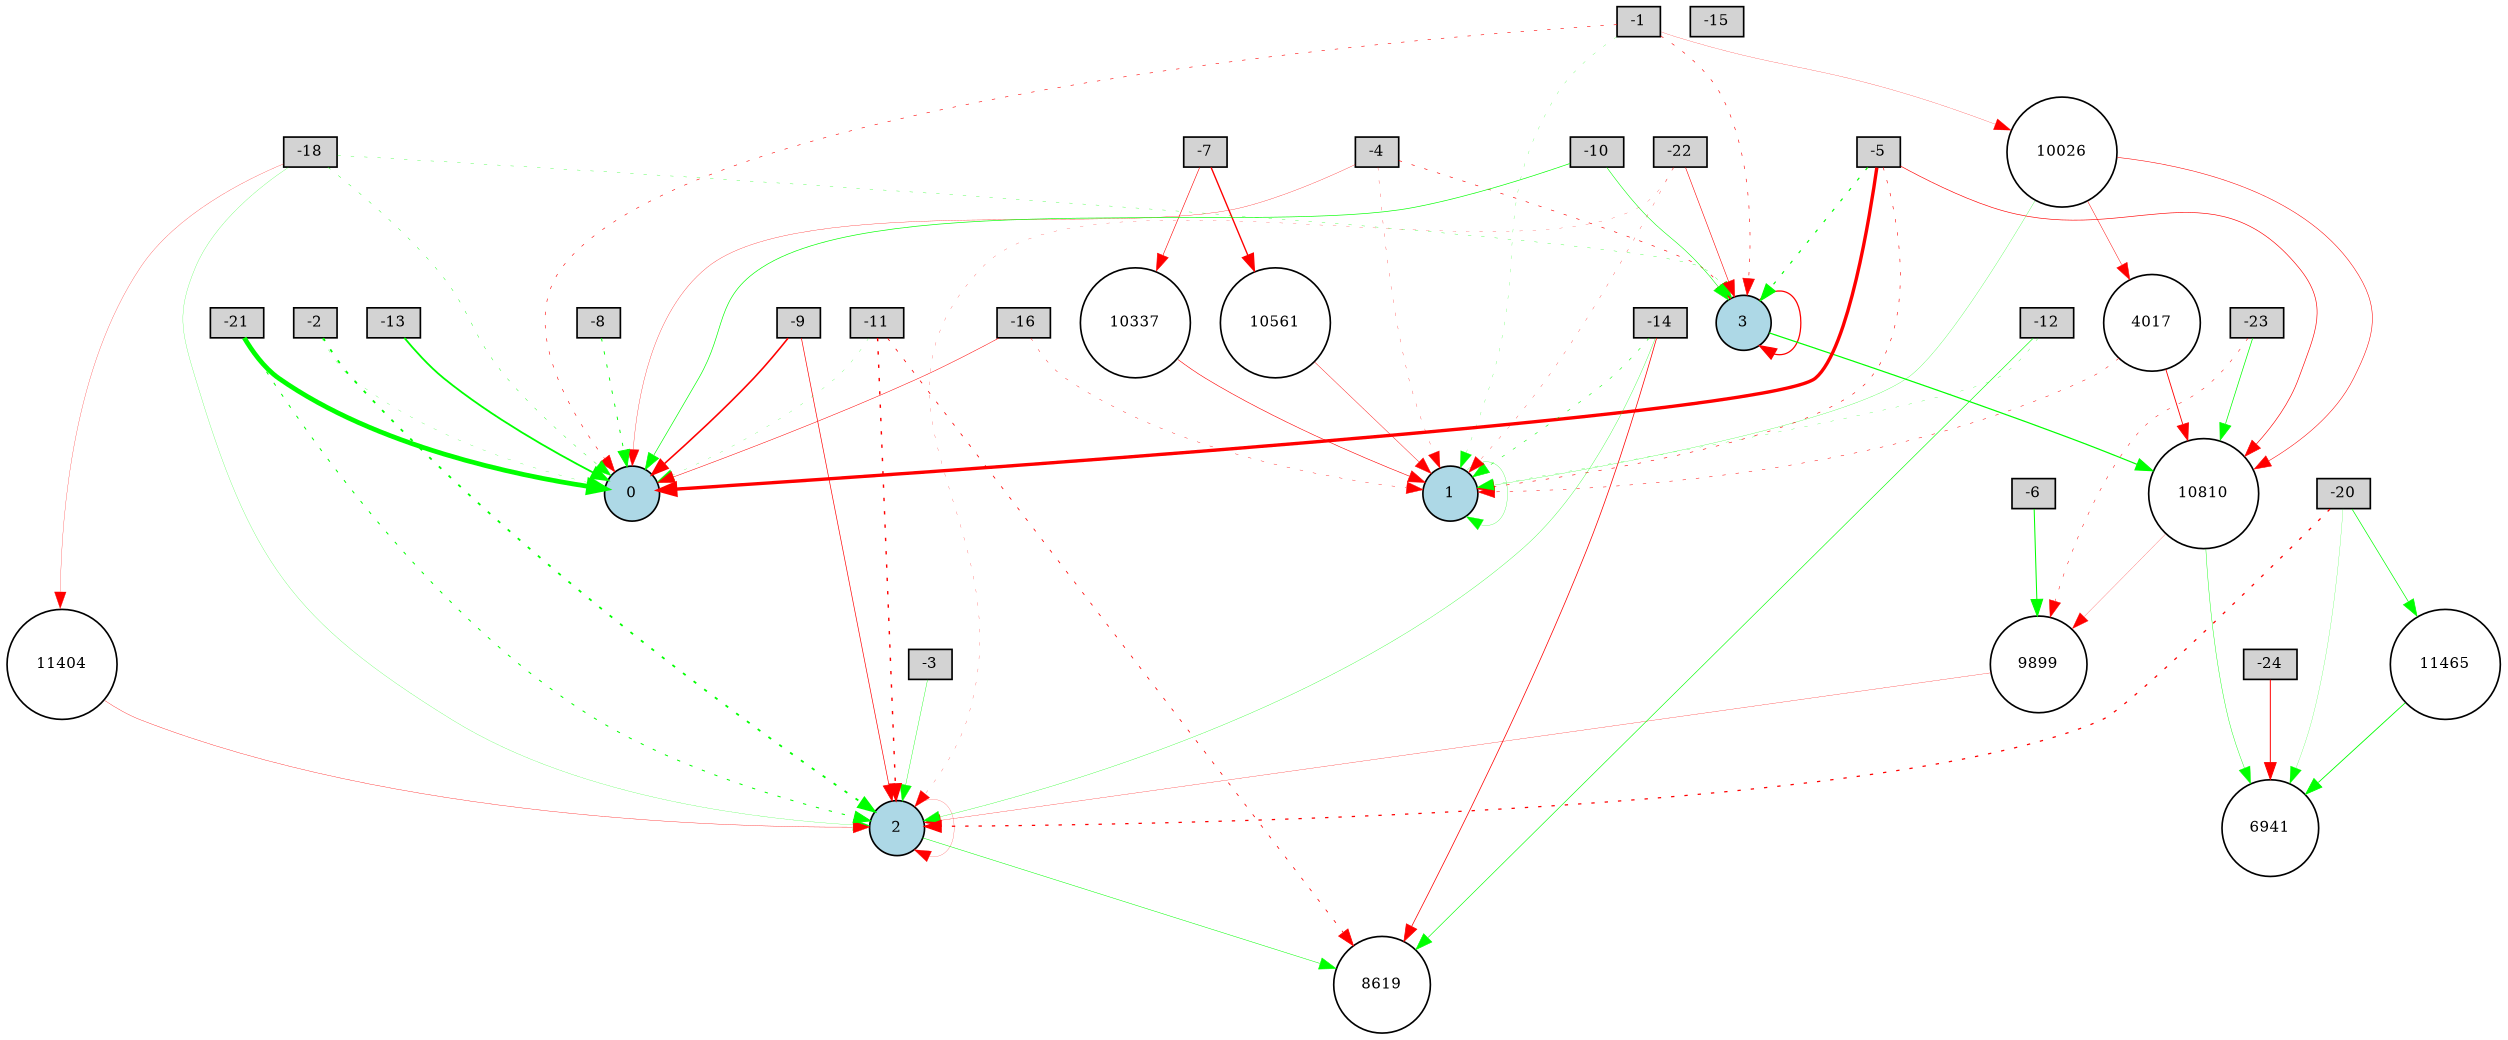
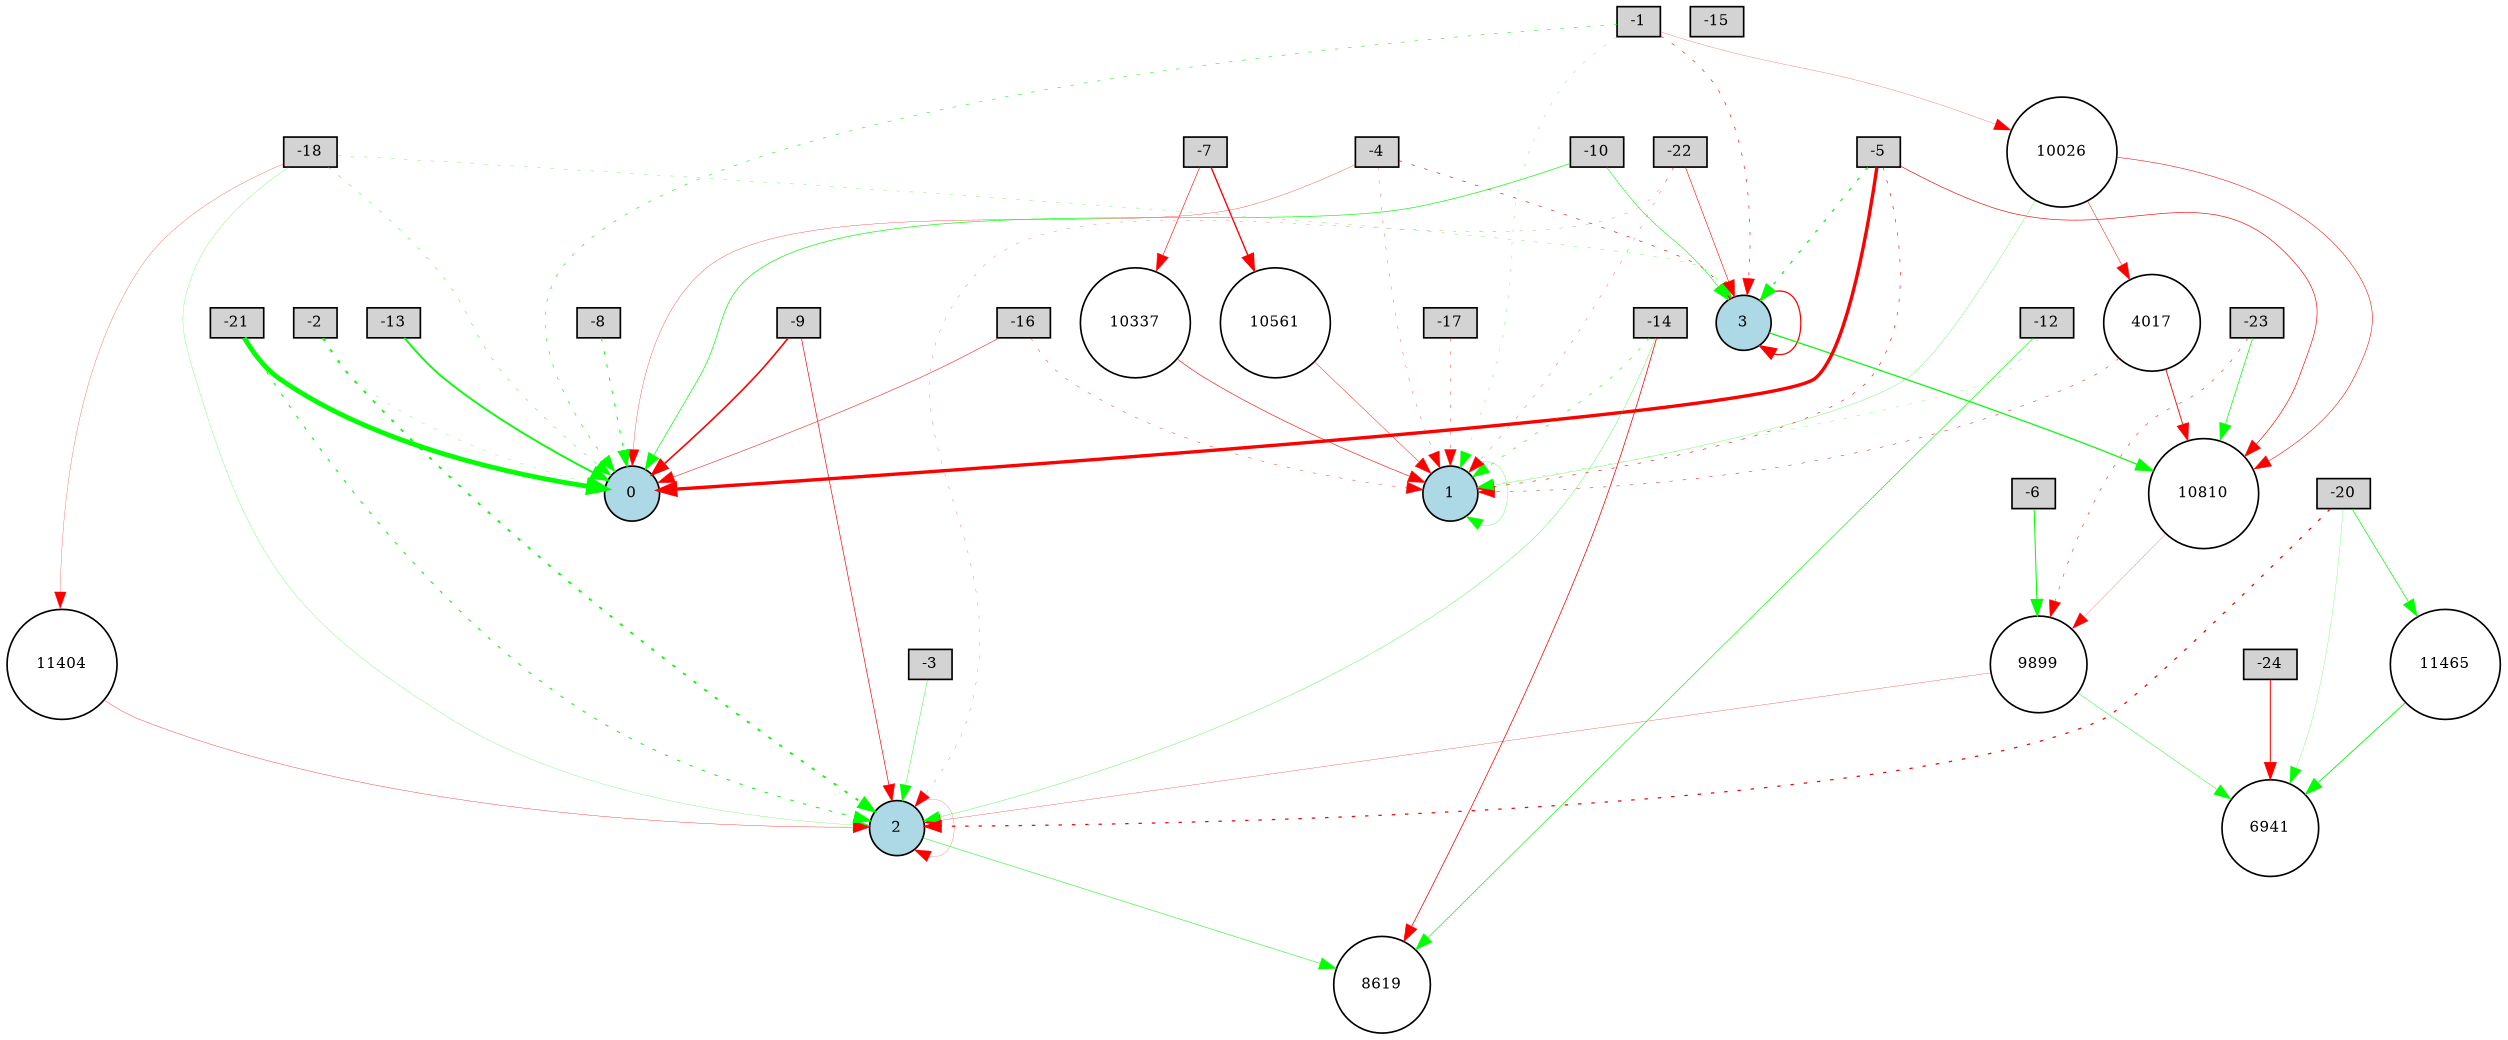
edge "-1" -> "0": color red -> green
node "-11": removed
node "-17": added
edge "10810" -> "6941": now "9899" -> "6941"
